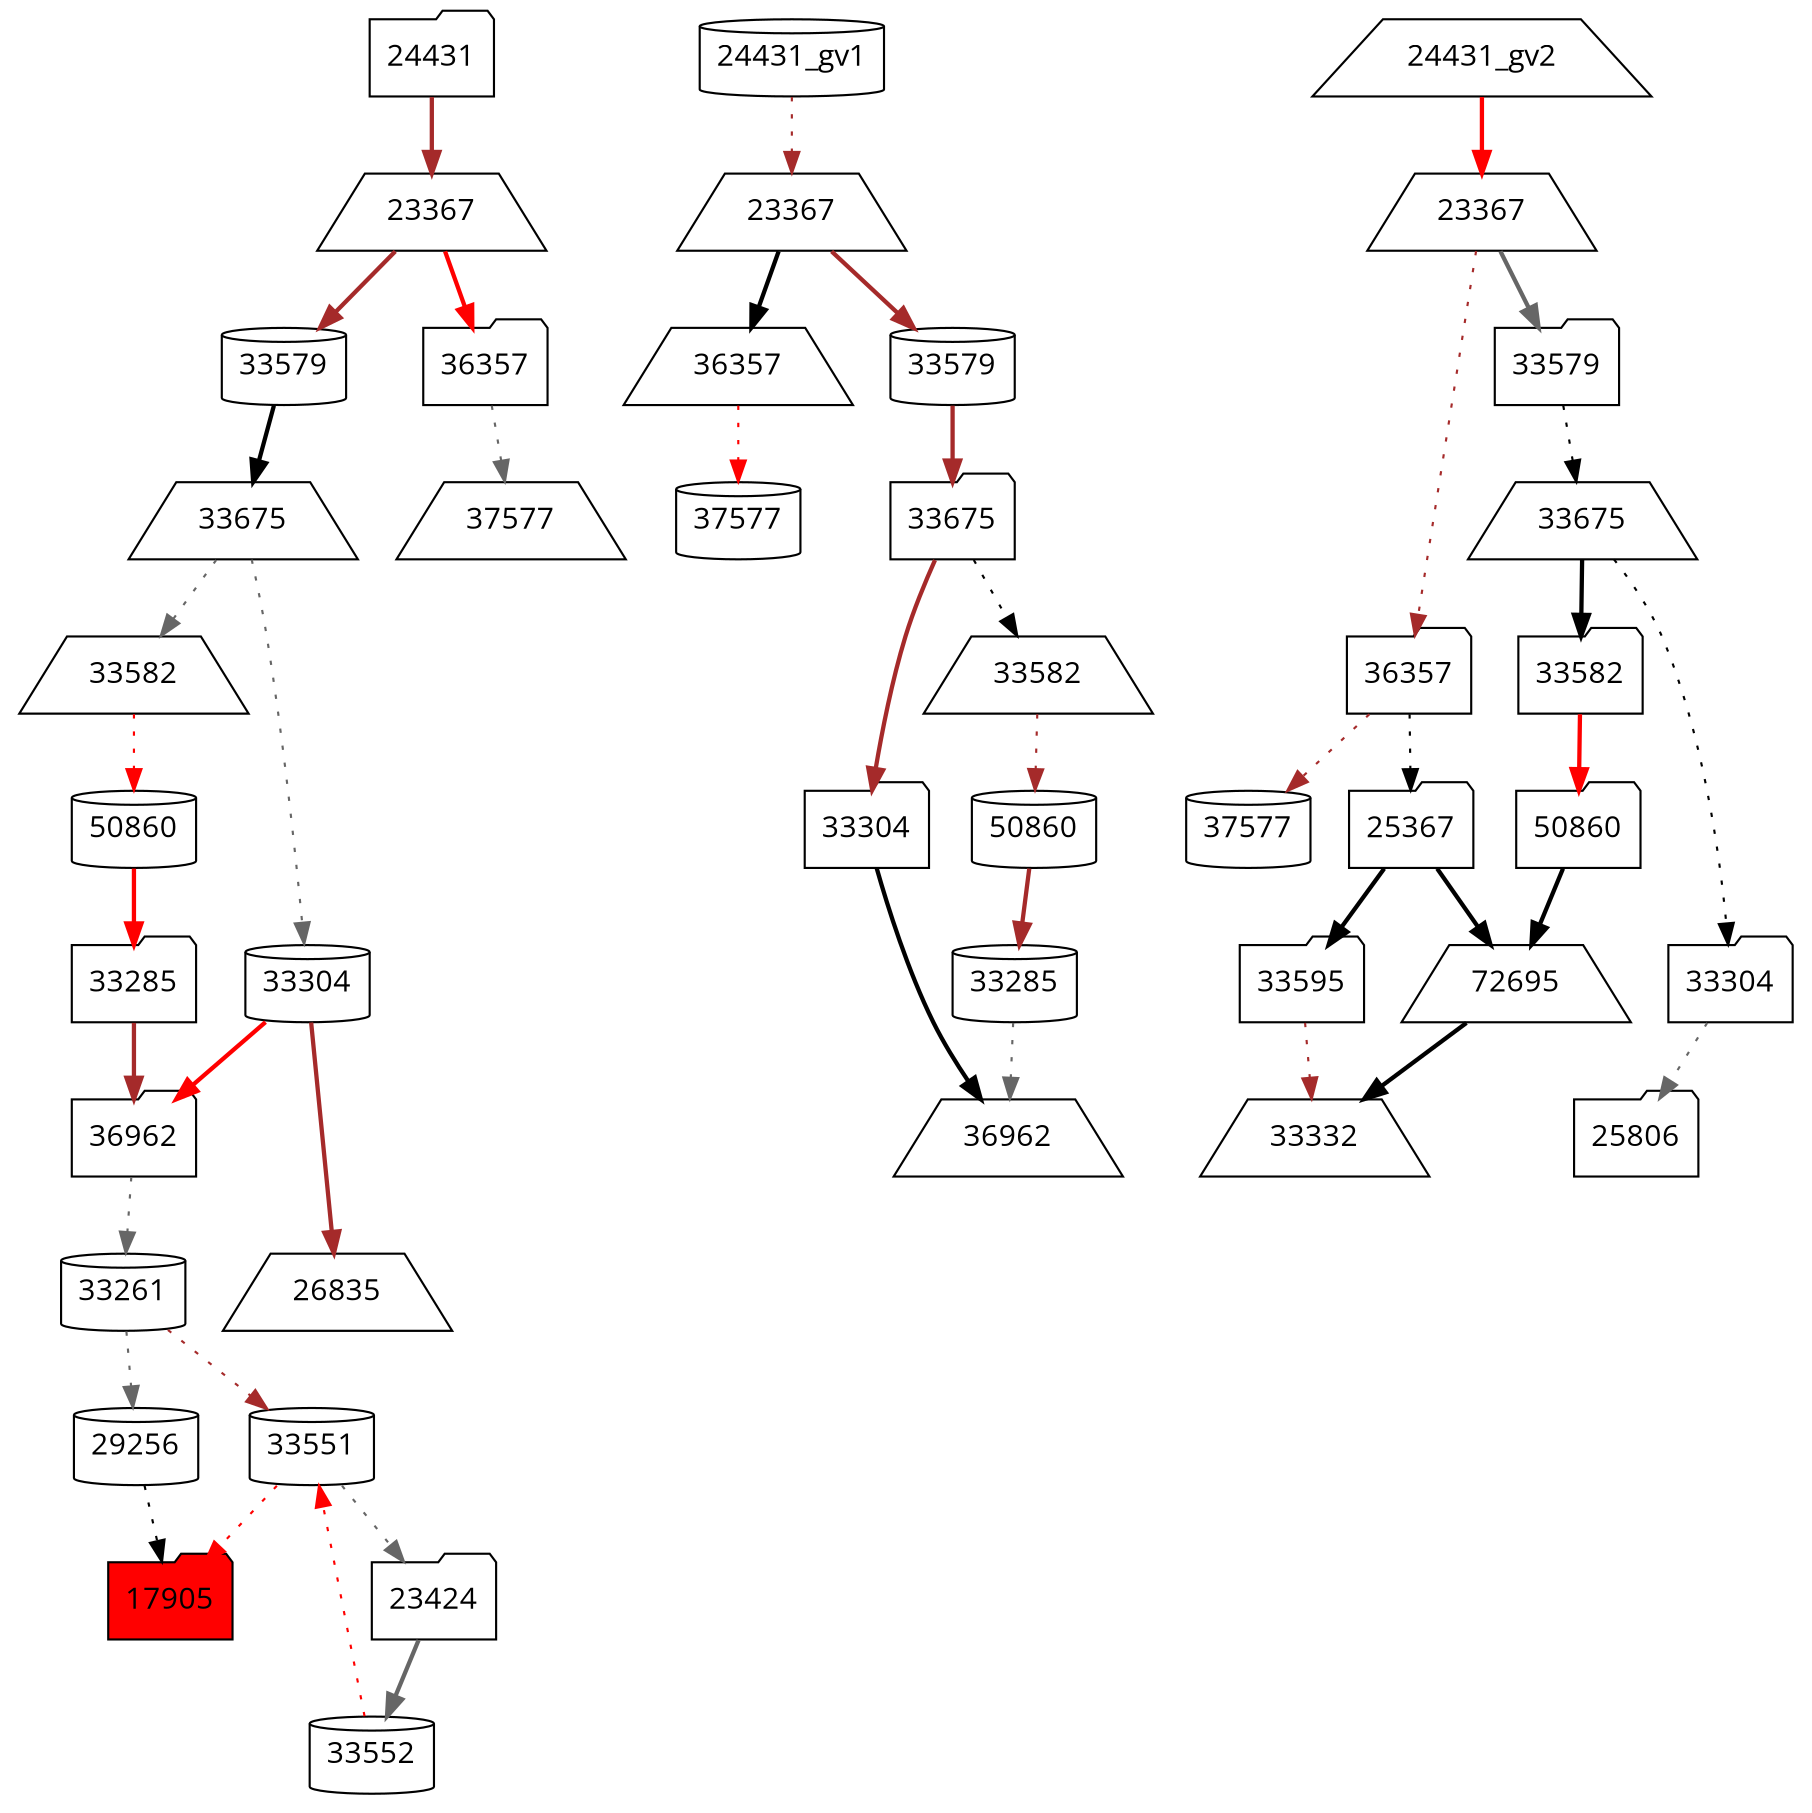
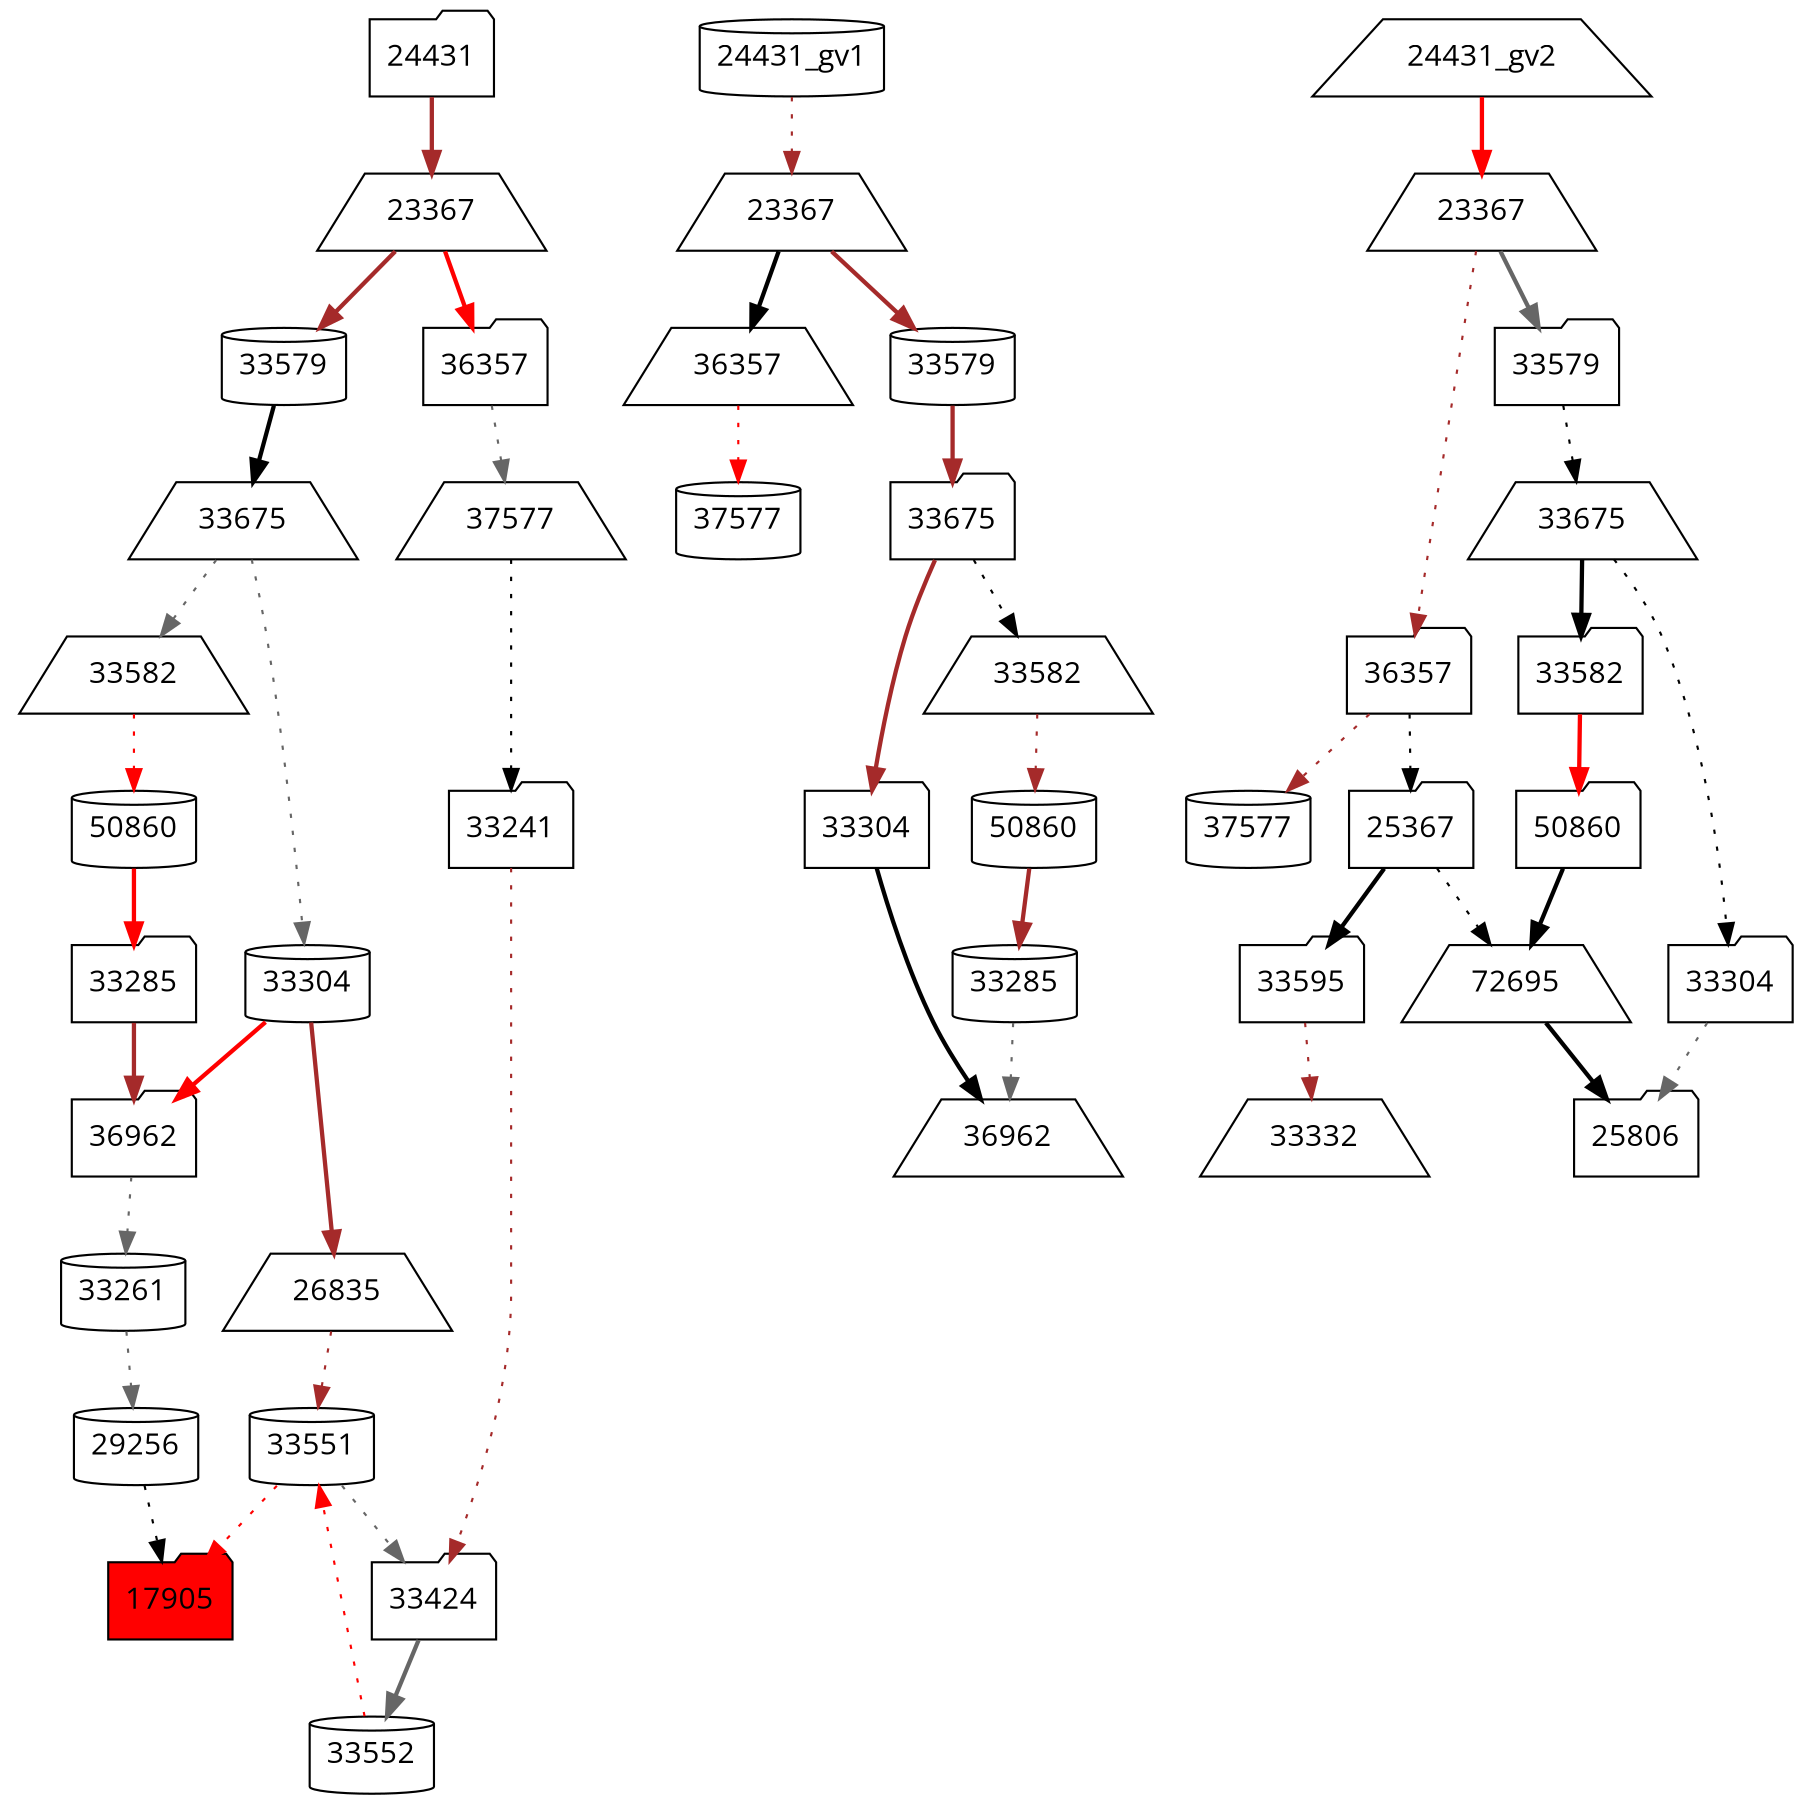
node "33241": added
edge "25367" -> "72695": style bold -> dotted
edge "72695" -> "33332": now "72695" -> "25806"
edge "33261" -> "33551": now "26835" -> "33551"
node "23424": label "23424" -> "33424"
